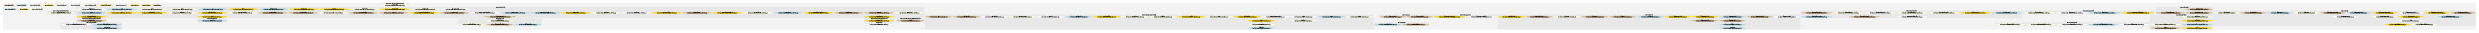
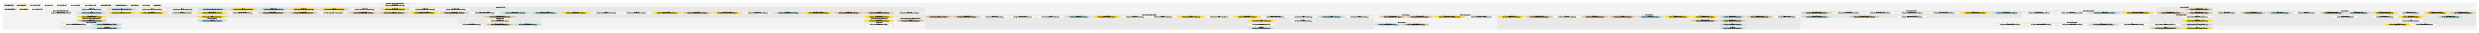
node "detectron.modeling.rfcn_heads": fillcolor lightblue -> gold
node "detectron.modeling.optimizer": fillcolor gold -> lightyellow
node "detectron.modeling.VGG_CNN_M_1024": fillcolor white -> tan
node "detectron.modeling.ResNet": fillcolor gold -> lightyellow
